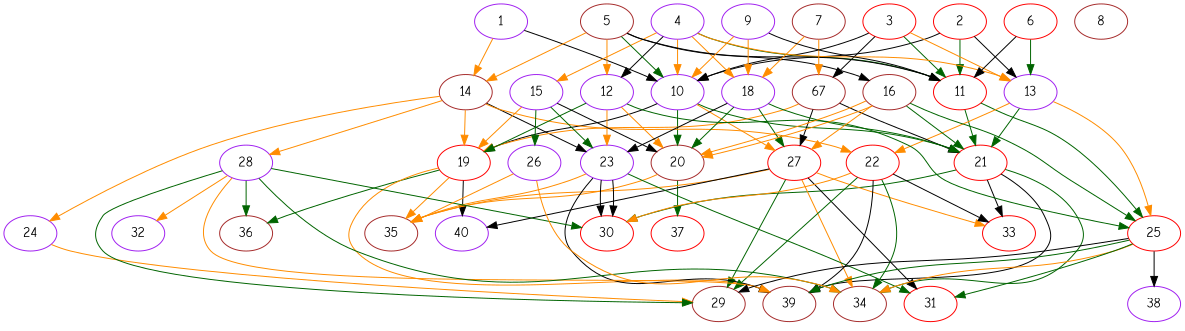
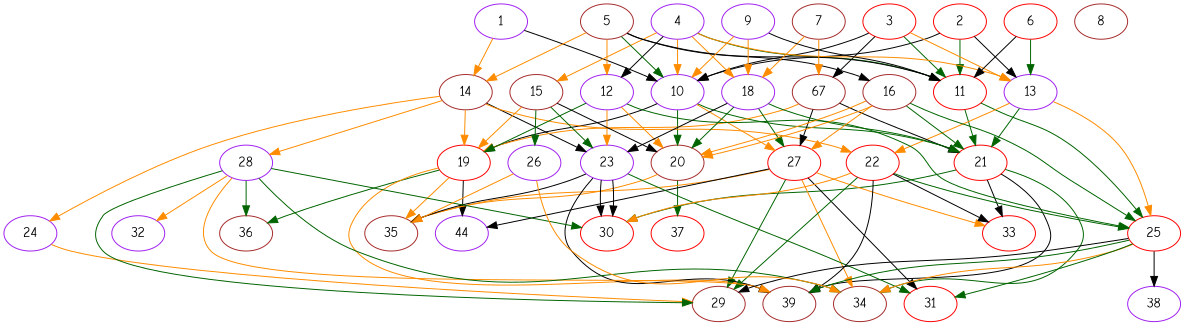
node "15": color purple -> brown
edge "23" -> "35": color darkorange -> black
edge "22" -> "34": now "22" -> "25"
node "40": label "40" -> "44"
